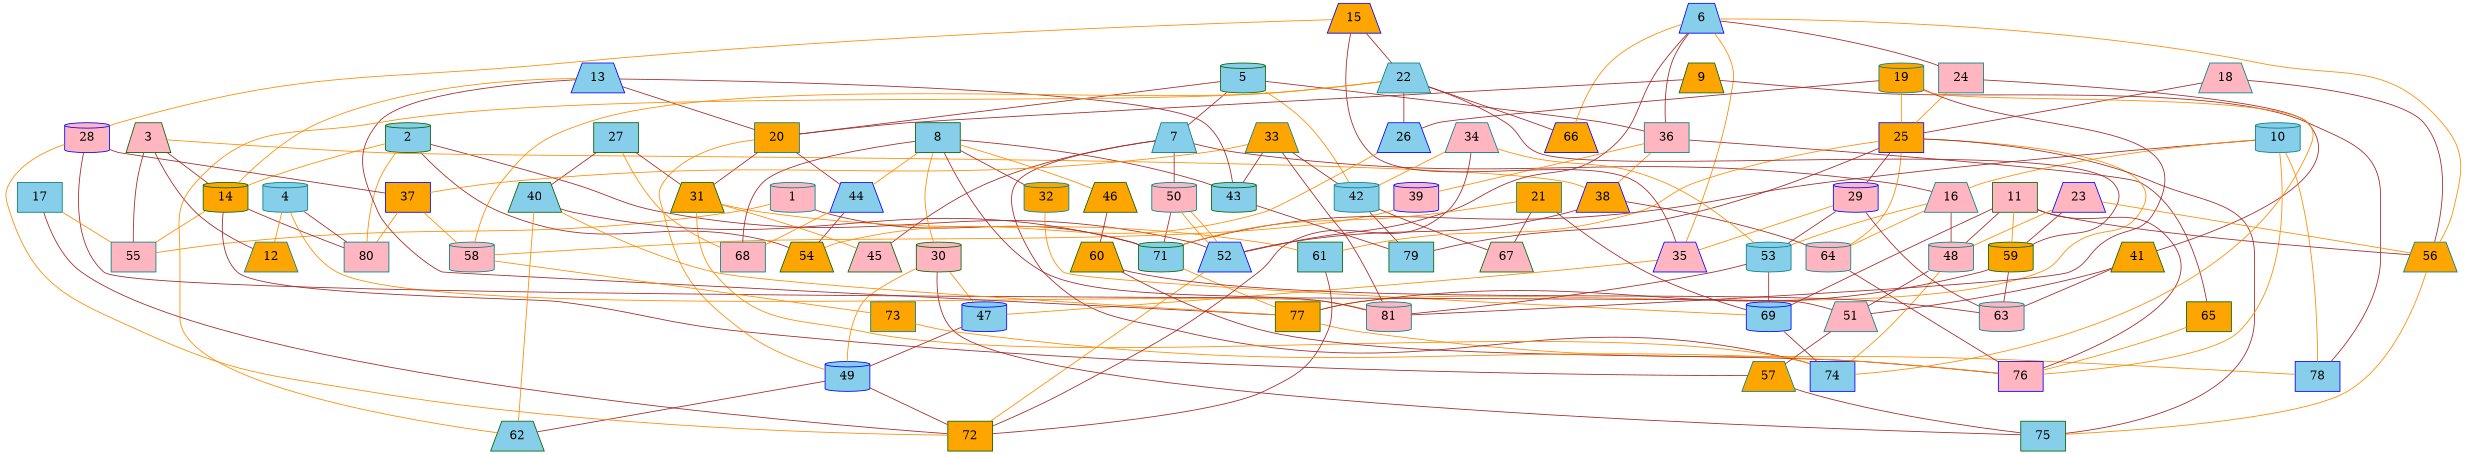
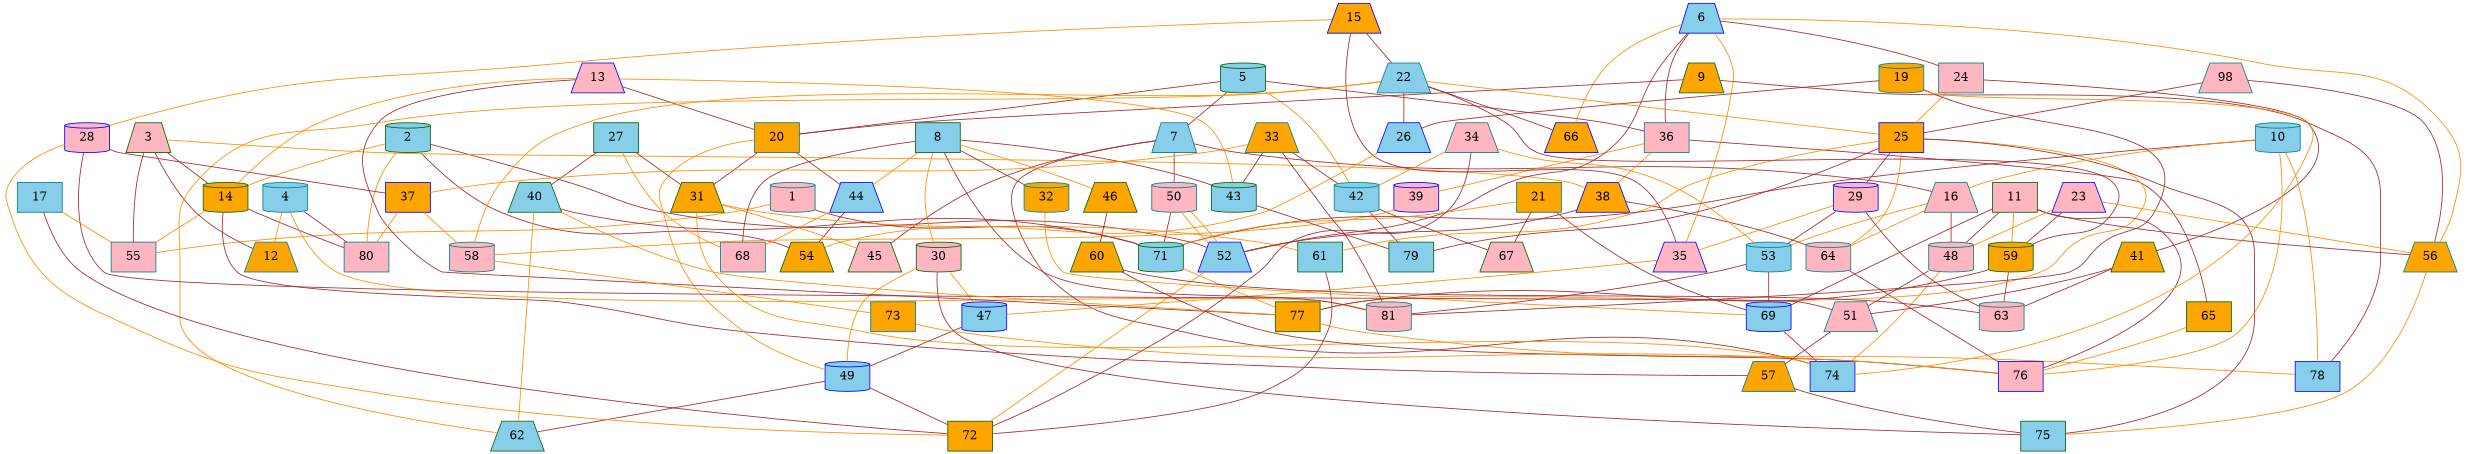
node "13": fillcolor skyblue -> lightpink
node "18": label "18" -> "98"
edge "13" -- "43": color brown -> darkorange
edge "19" -- "25": now "22" -- "25"
